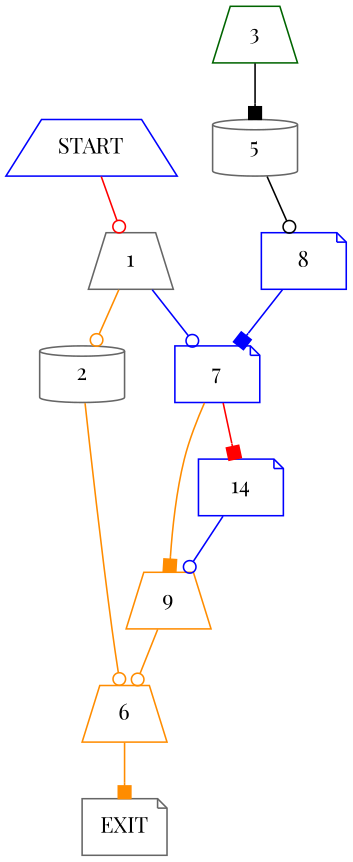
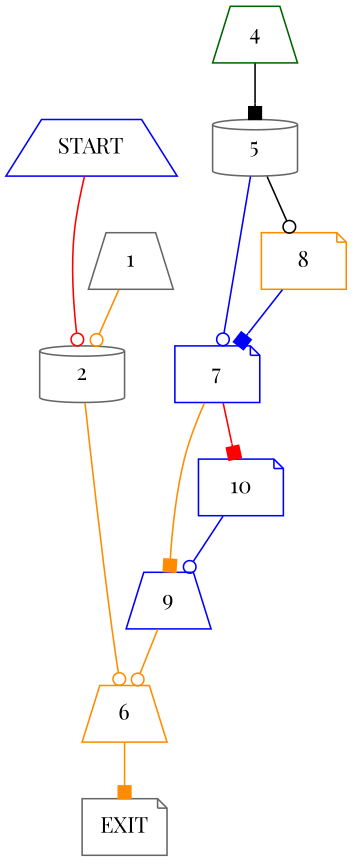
node "3": label "3" -> "4"
edge "START" -> "1": now "START" -> "2"
node "8": color blue -> darkorange
edge "1" -> "7": now "5" -> "7"
node "14": label "14" -> "10"
node "9": color darkorange -> blue
